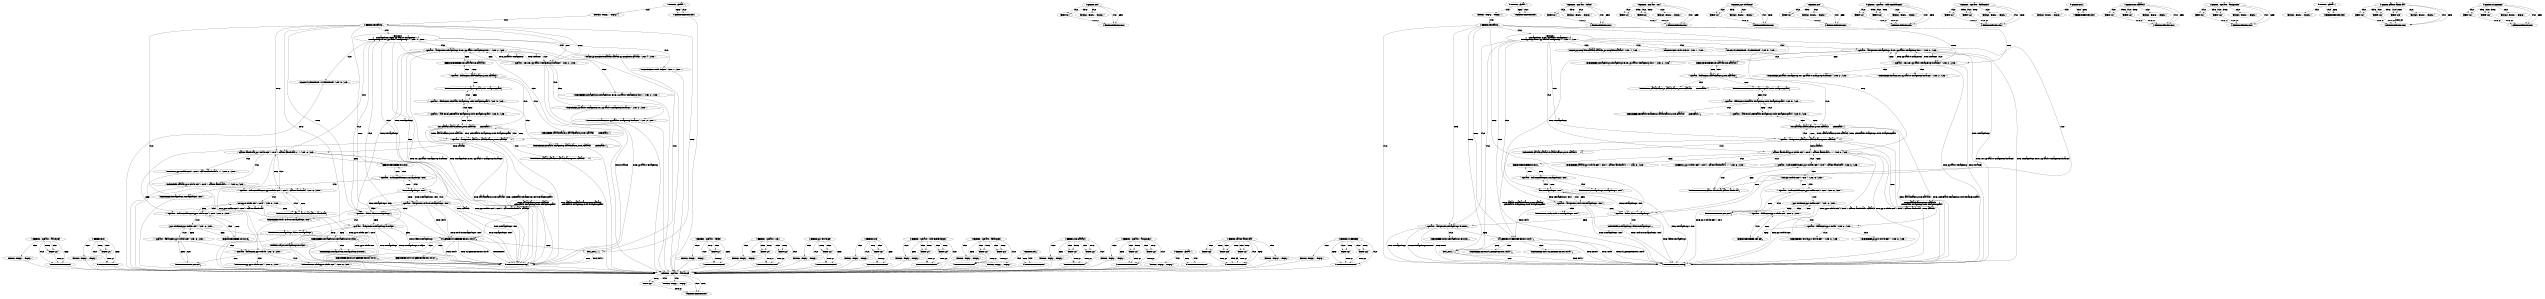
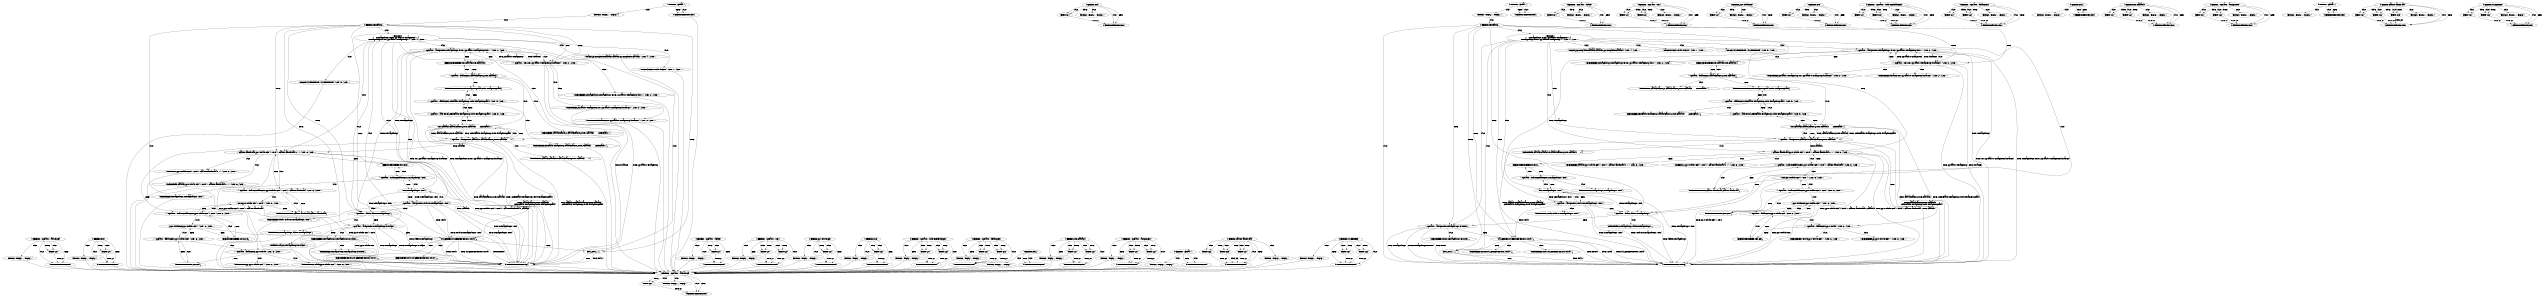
edge "(<operator>.assignment,message_loop_ = nullptr)" -> "(IDENTIFIER,message_loop_,message_loop_ = nullptr)": label "CFG: " -> "AST: "
